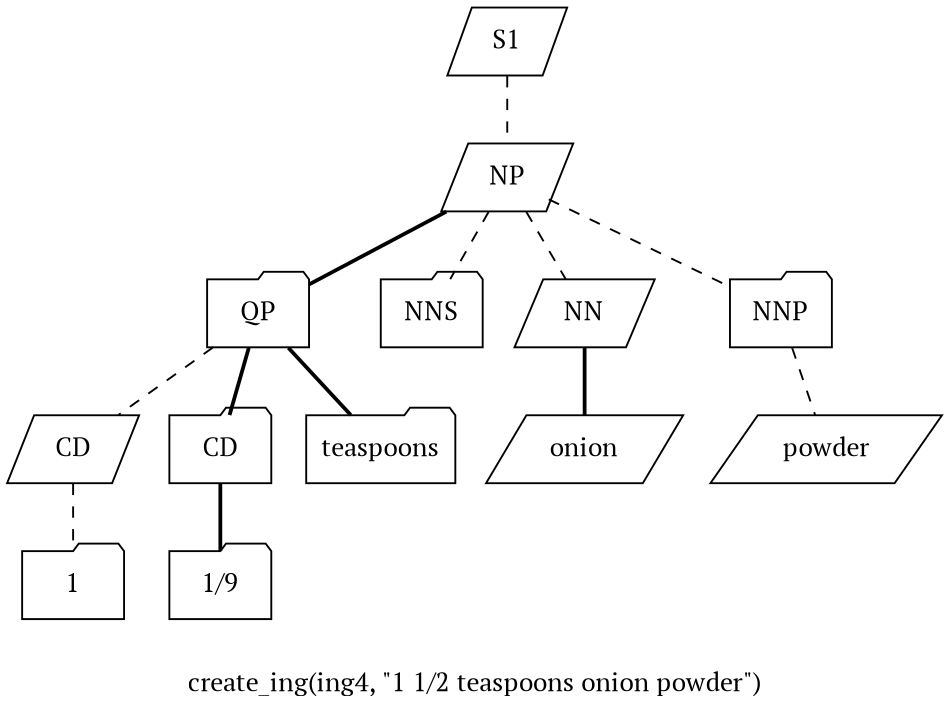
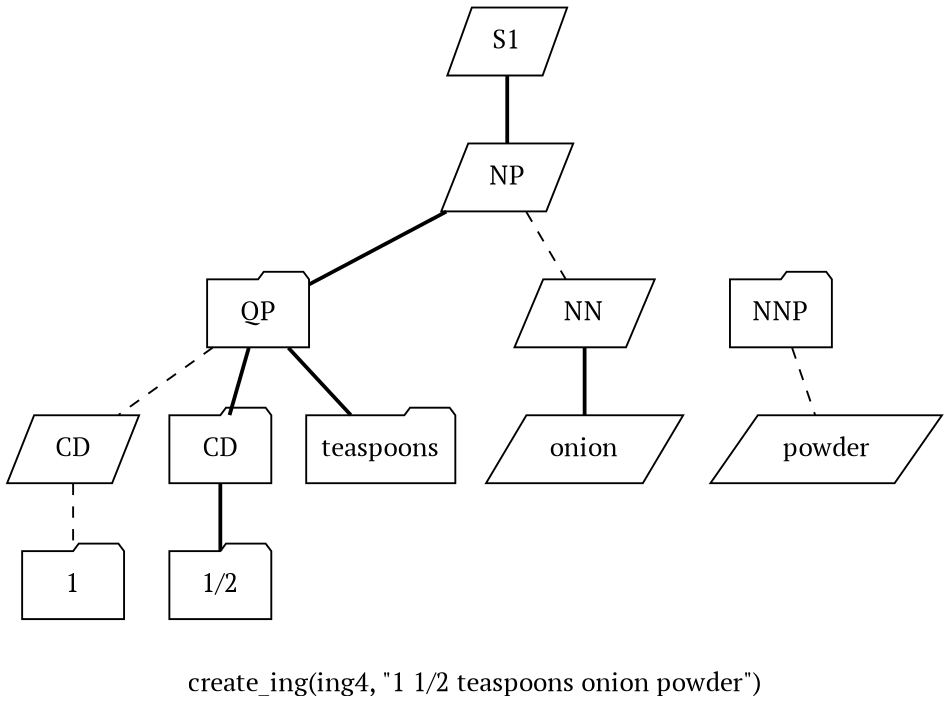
edge "S1" -- "NP": style dashed -> bold
edge "NP" -- "NNP": removed
node "NNS": removed
node "1/9": label "1/9" -> "1/2"
